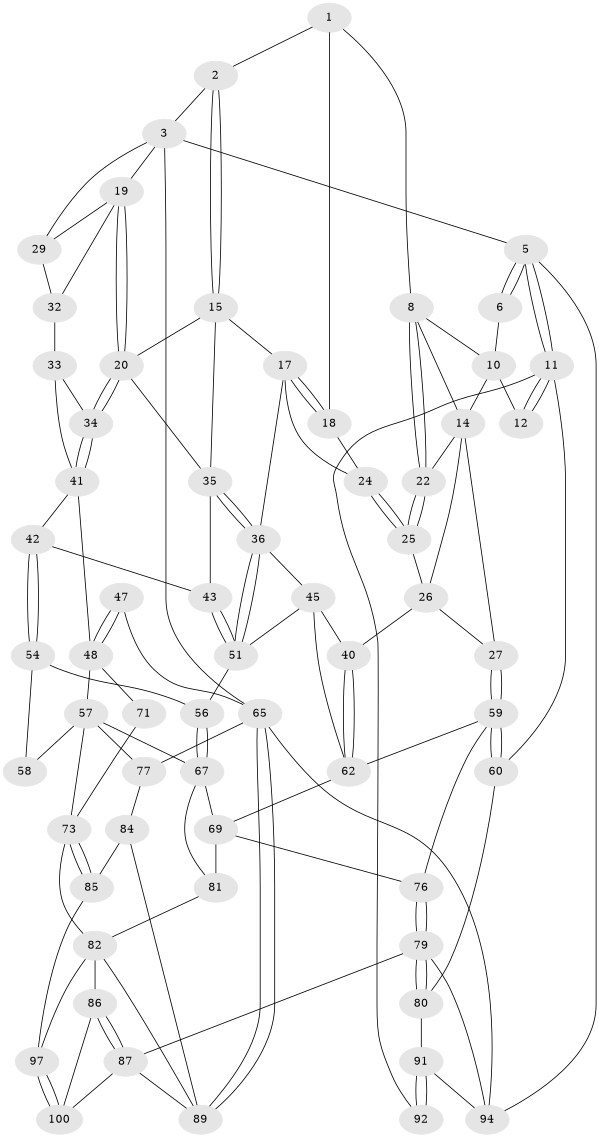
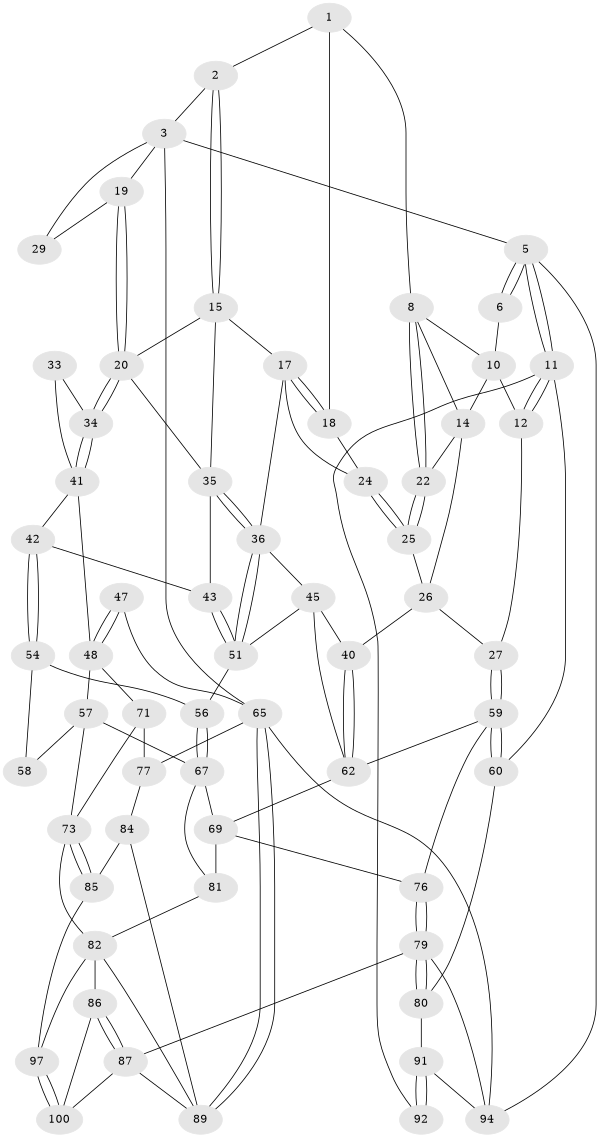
node "32": removed
edge "14" -- "27": now "12" -- "27"
edge "57" -- "77": now "71" -- "77"
